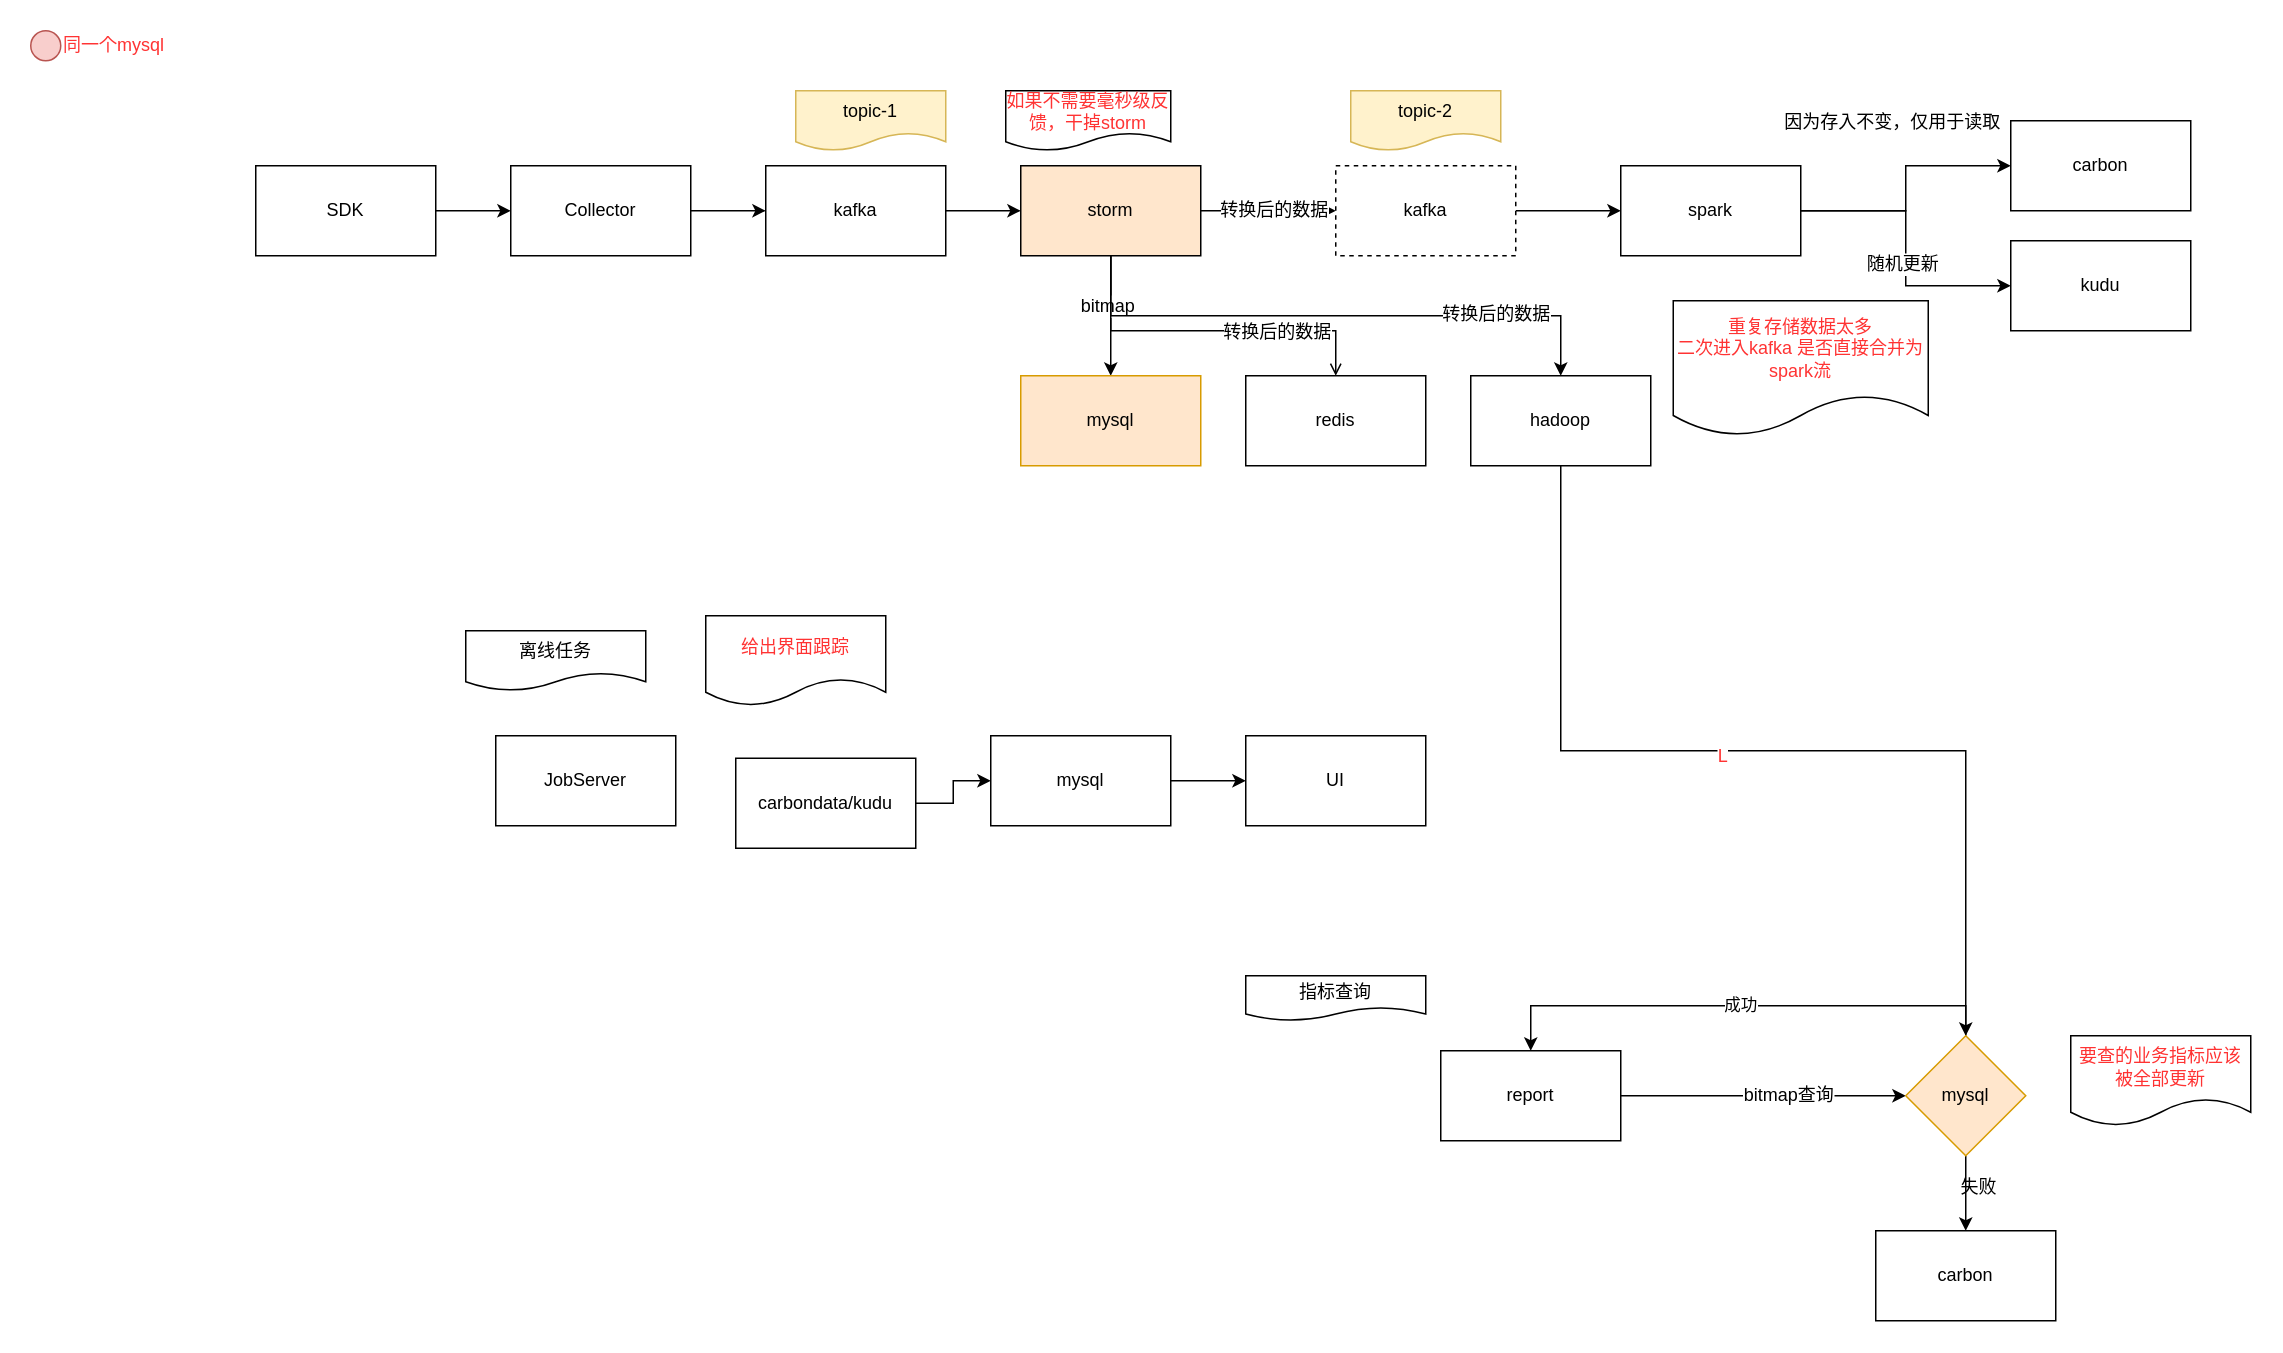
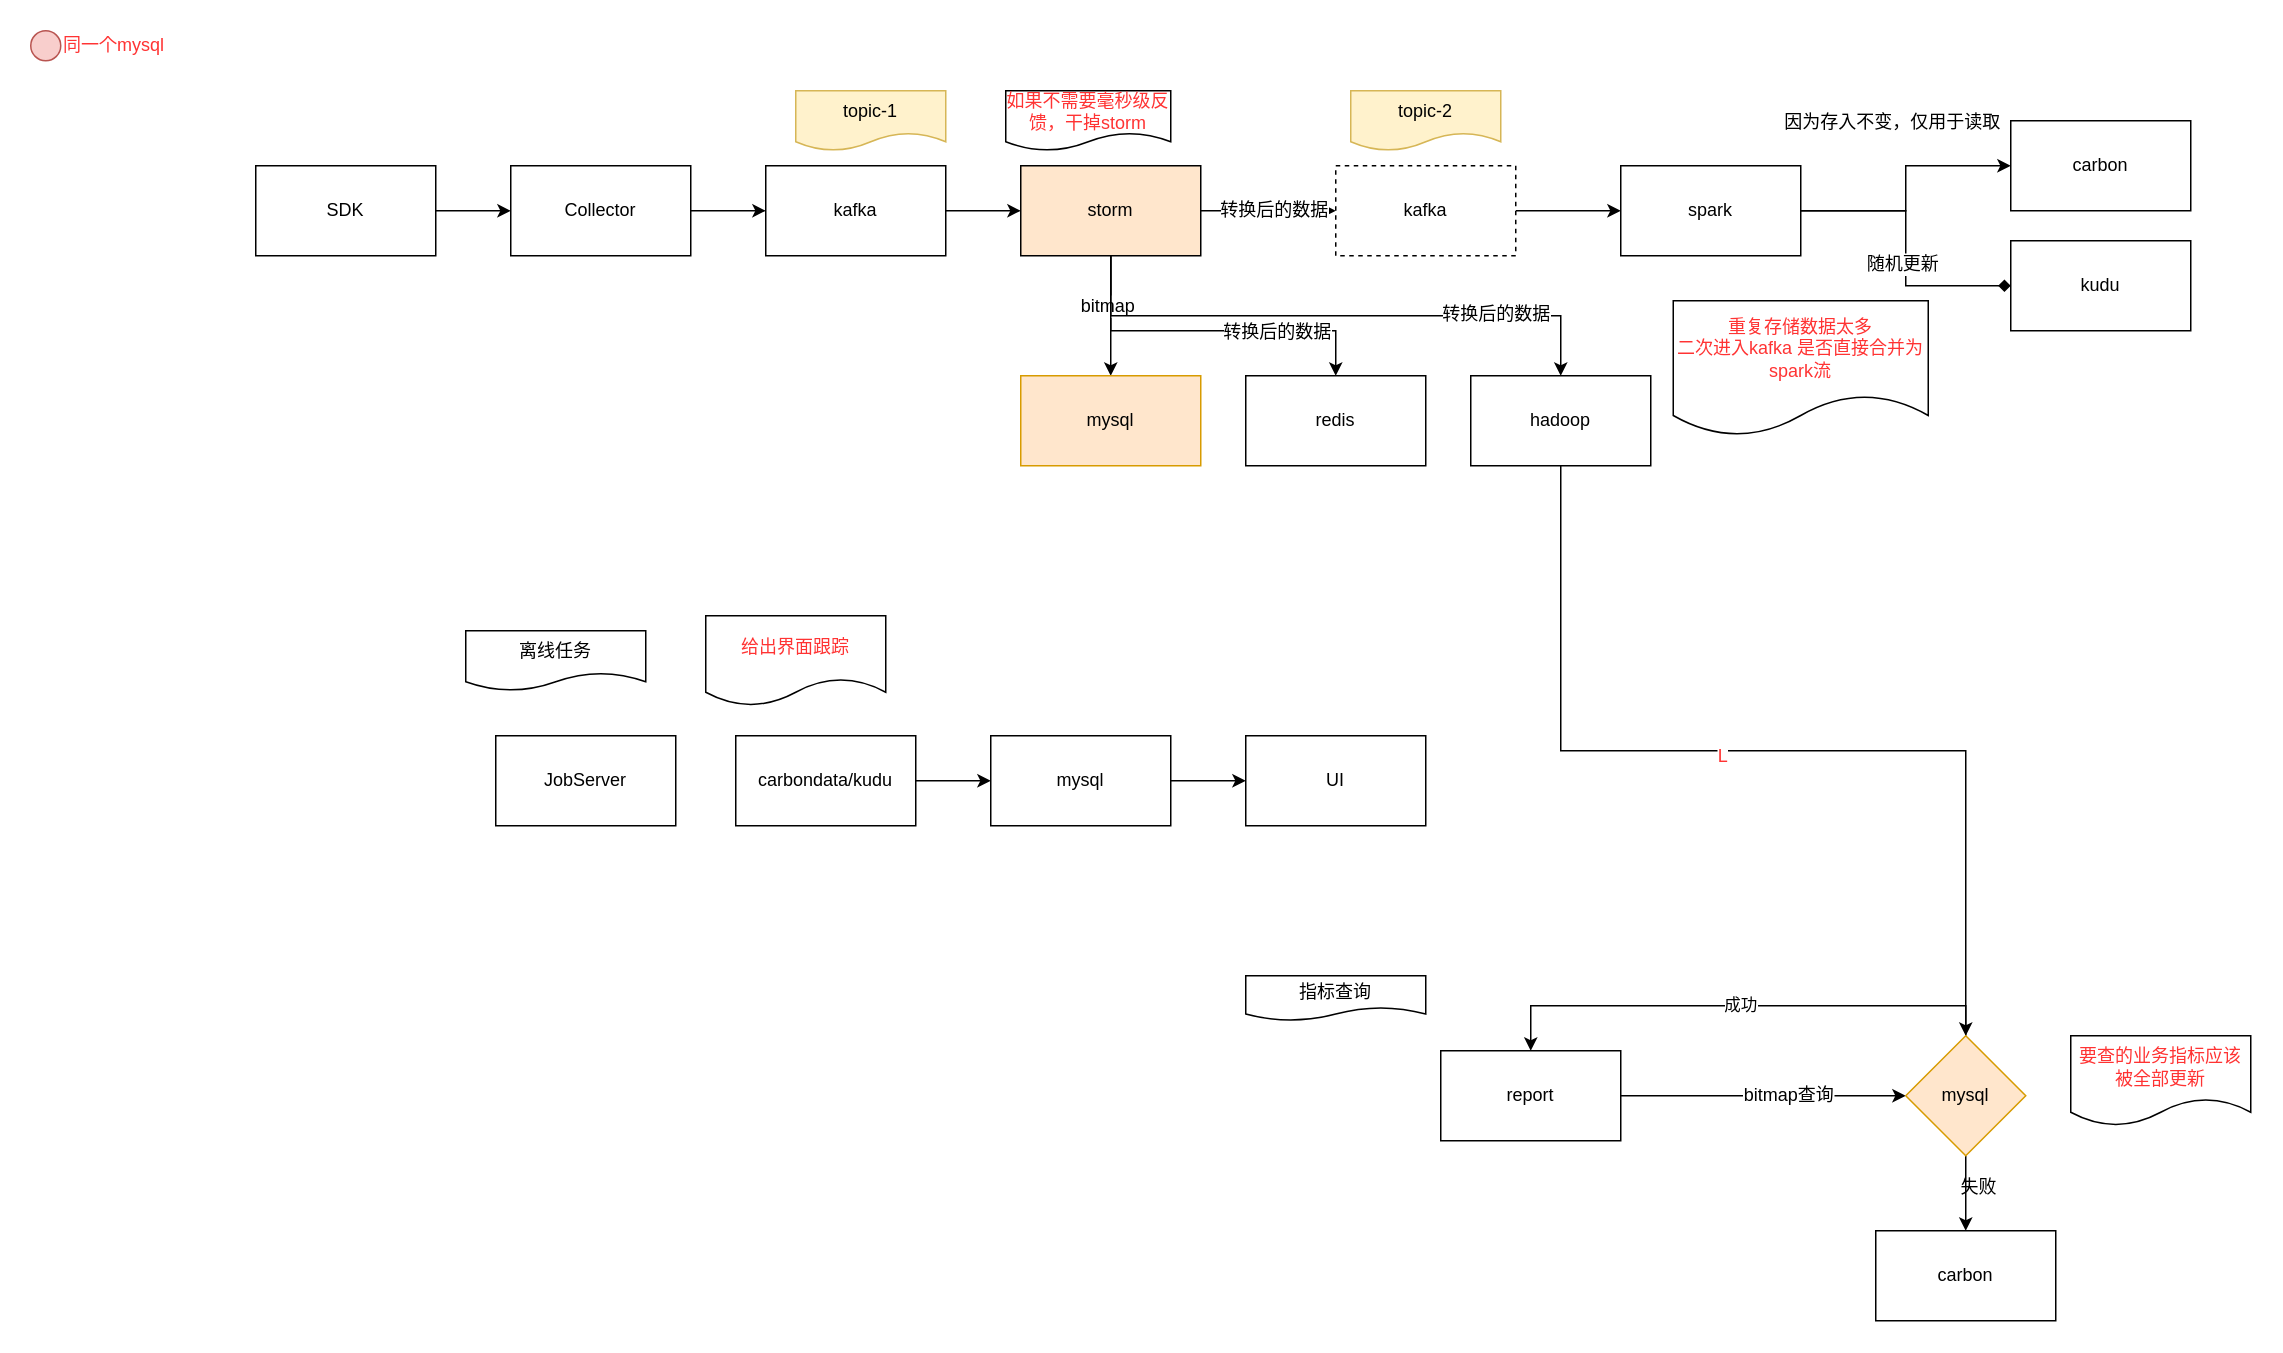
edge "spark" -> "kudu": arrowhead classic -> diamond
edge "storm" -> "redis": arrowhead open -> classic
node "carbondata/kudu": moved (826, 803) -> (826, 781)
